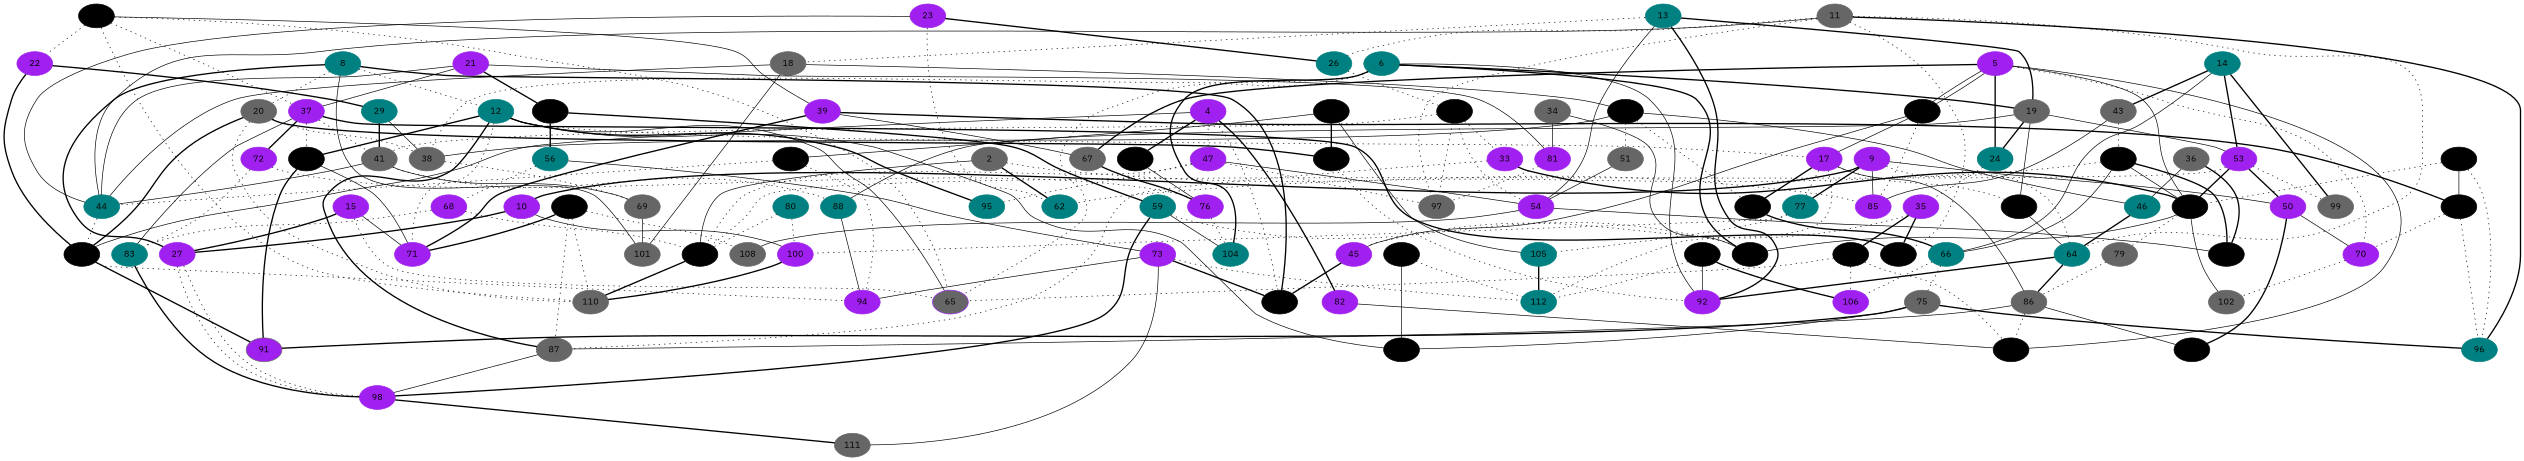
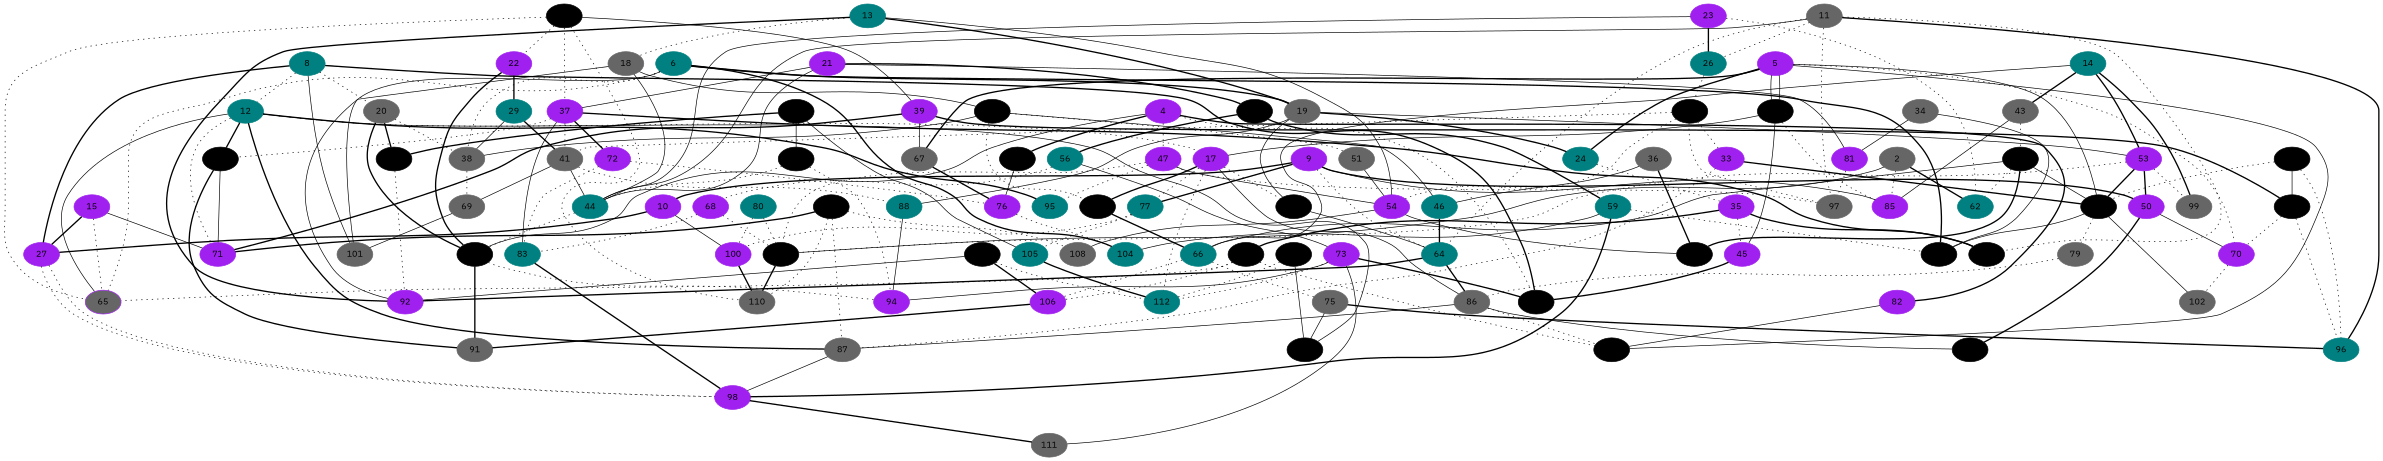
edge "9" -- "50": style solid -> bold
edge "20" -- "110": removed
edge "75" -- "91": now "106" -- "91"
node "91": fillcolor purple -> gray40
